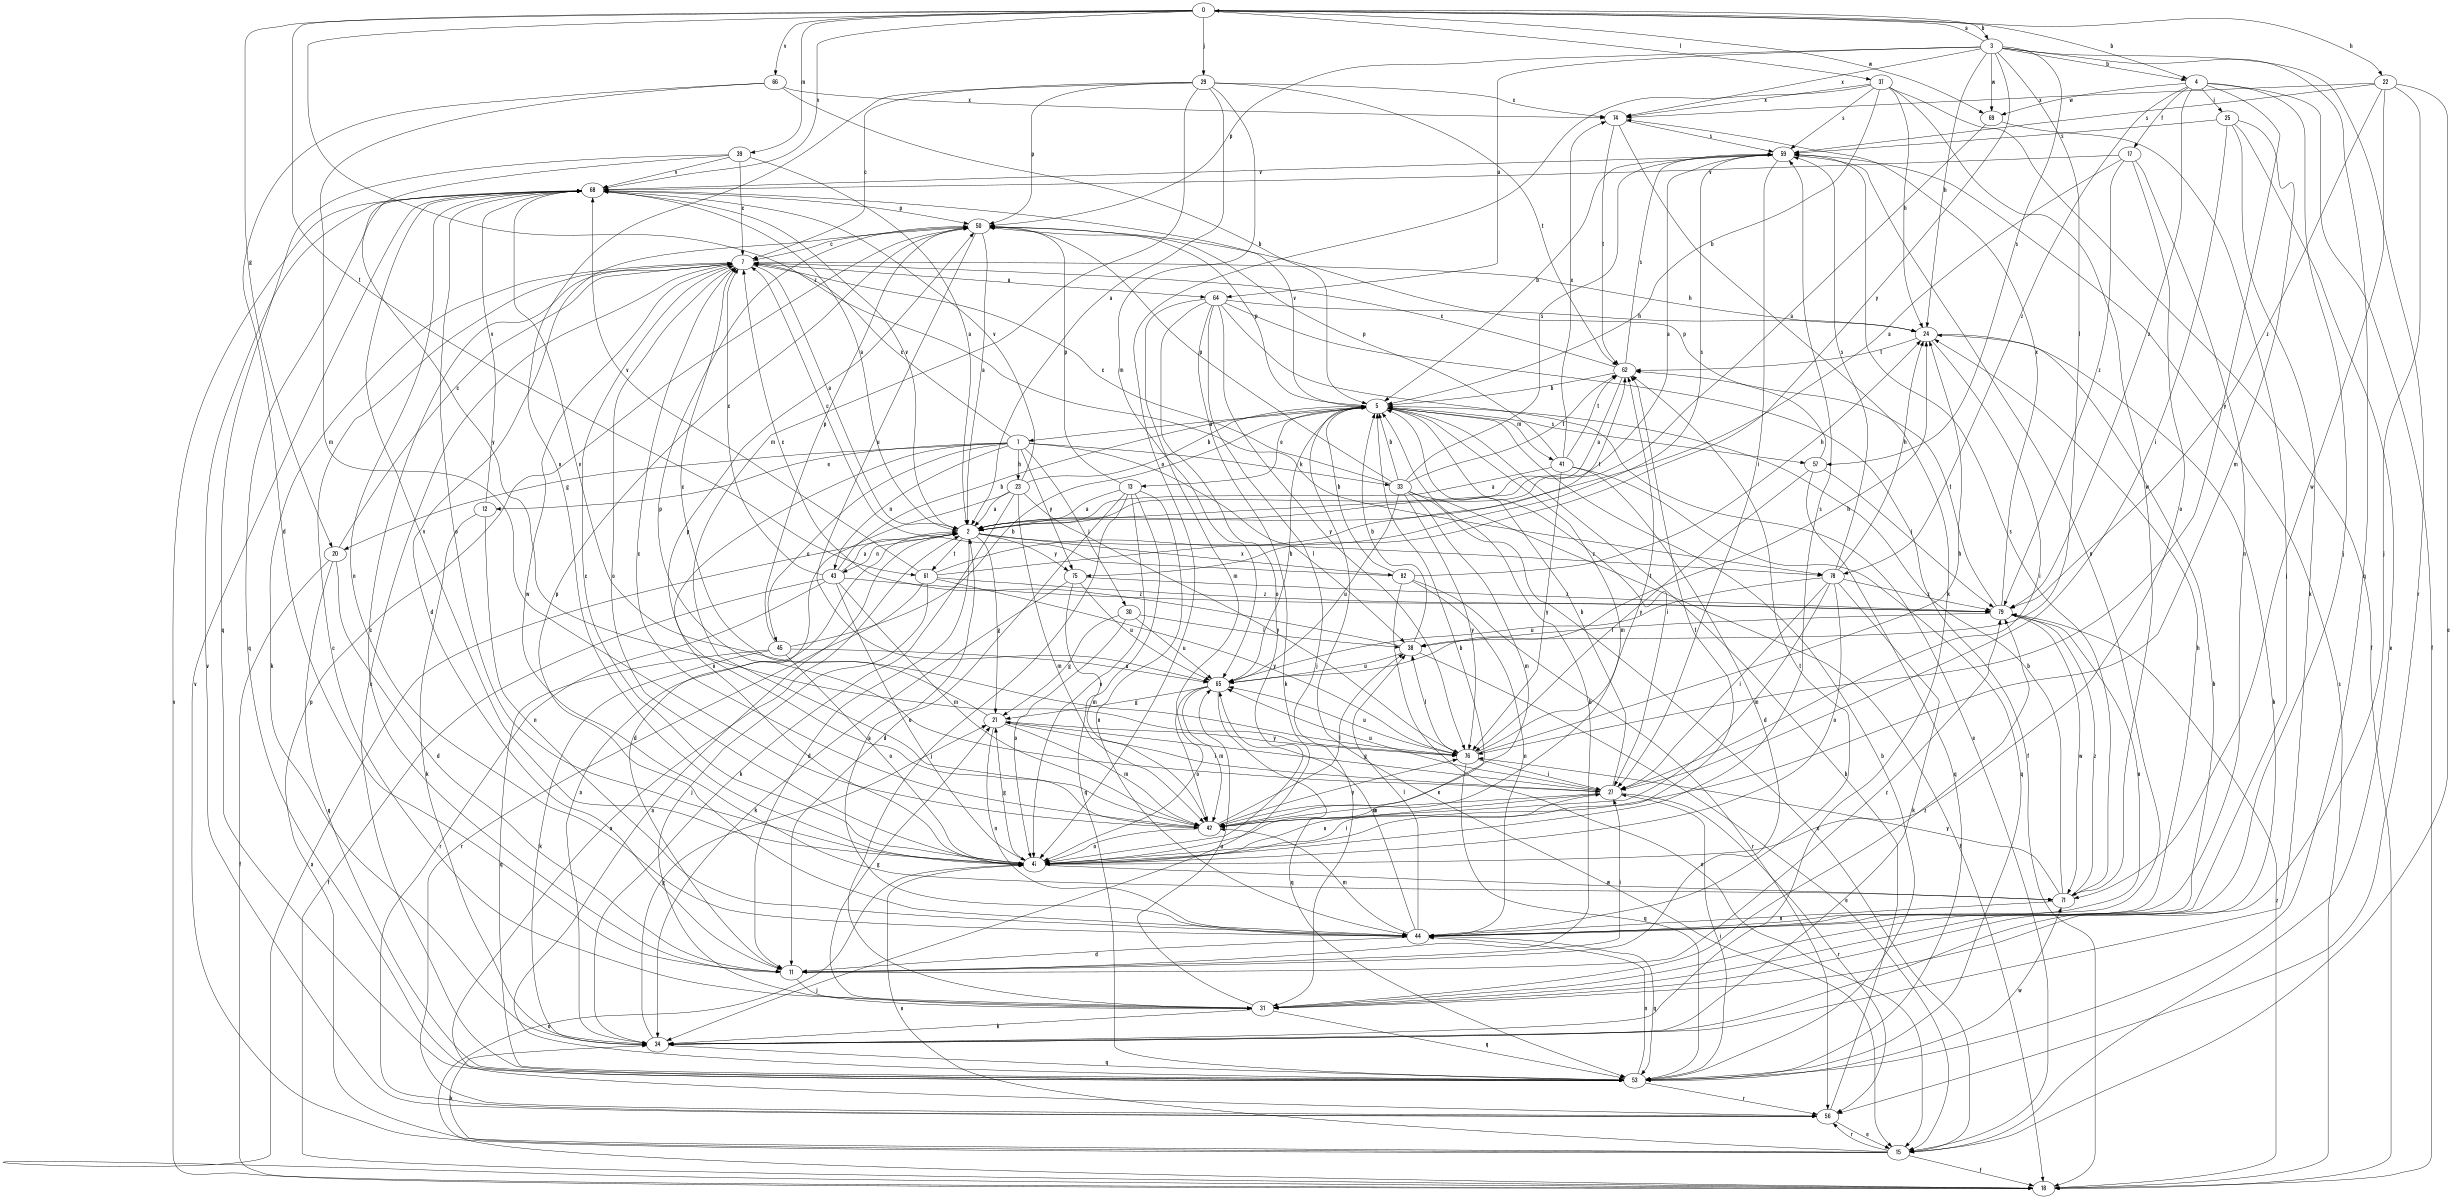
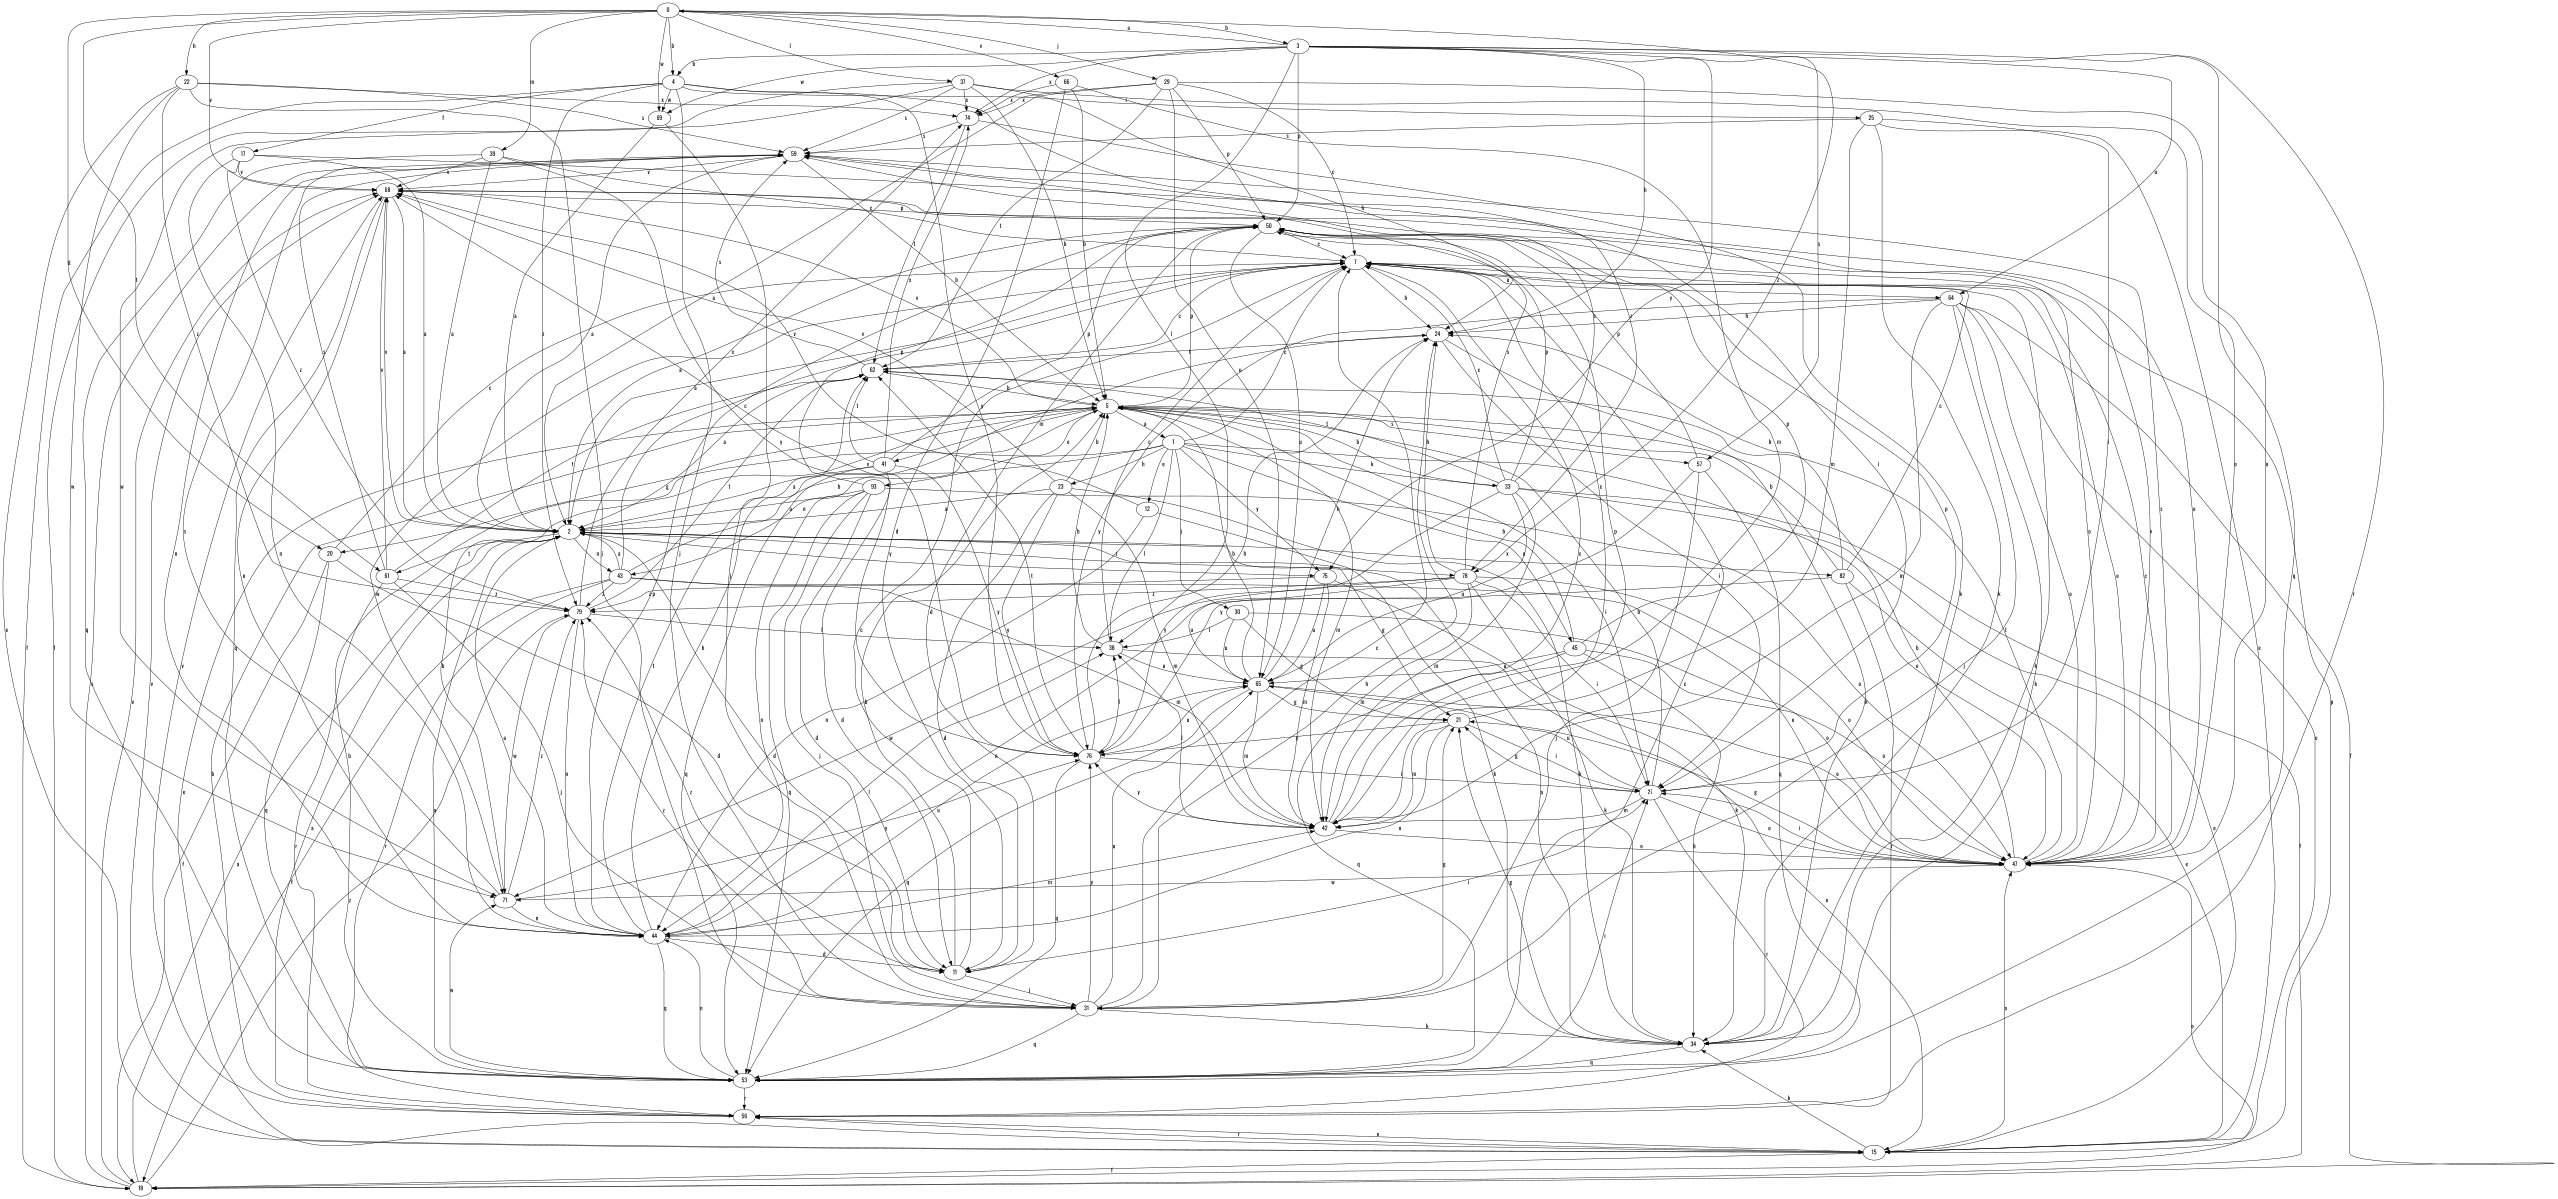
edge "29" -> "65": label "m" -> "u"
node "13": label "13" -> "93"
edge "29" -> "42": removed, label "m"
edge "57" -> "79": now "57" -> "31"
edge "7" -> "34": reversed
edge "61" -> "76": now "31" -> "76"
edge "78" -> "71": added, label "w"
